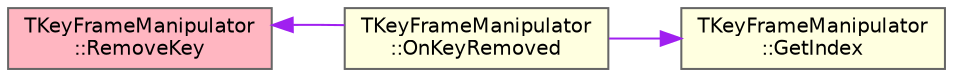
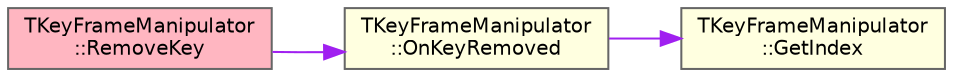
edge "TKeyFrameManipulator ::OnKeyRemoved" -> "TKeyFrameManipulator ::RemoveKey": reversed
